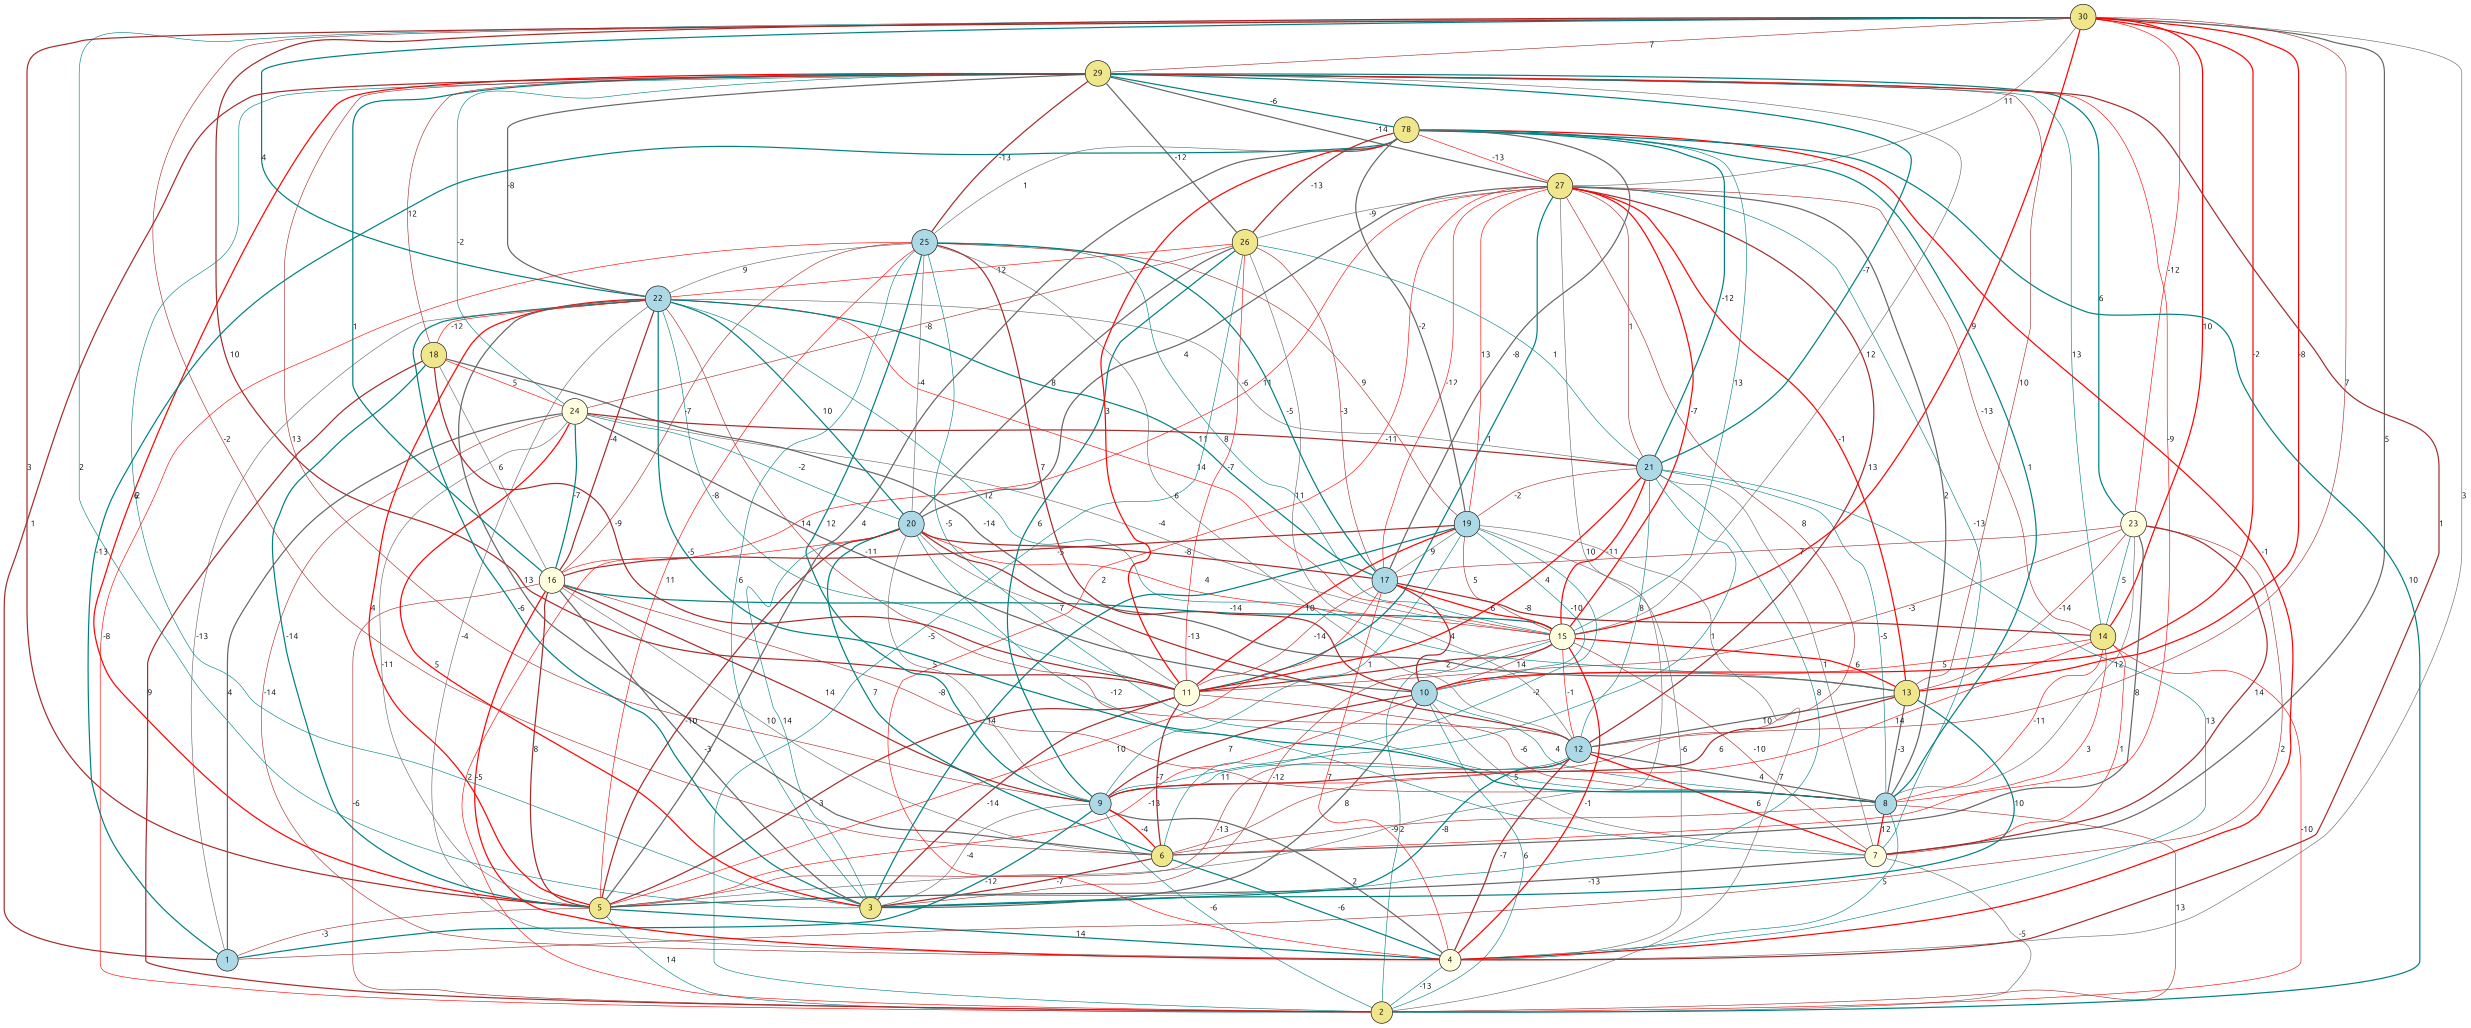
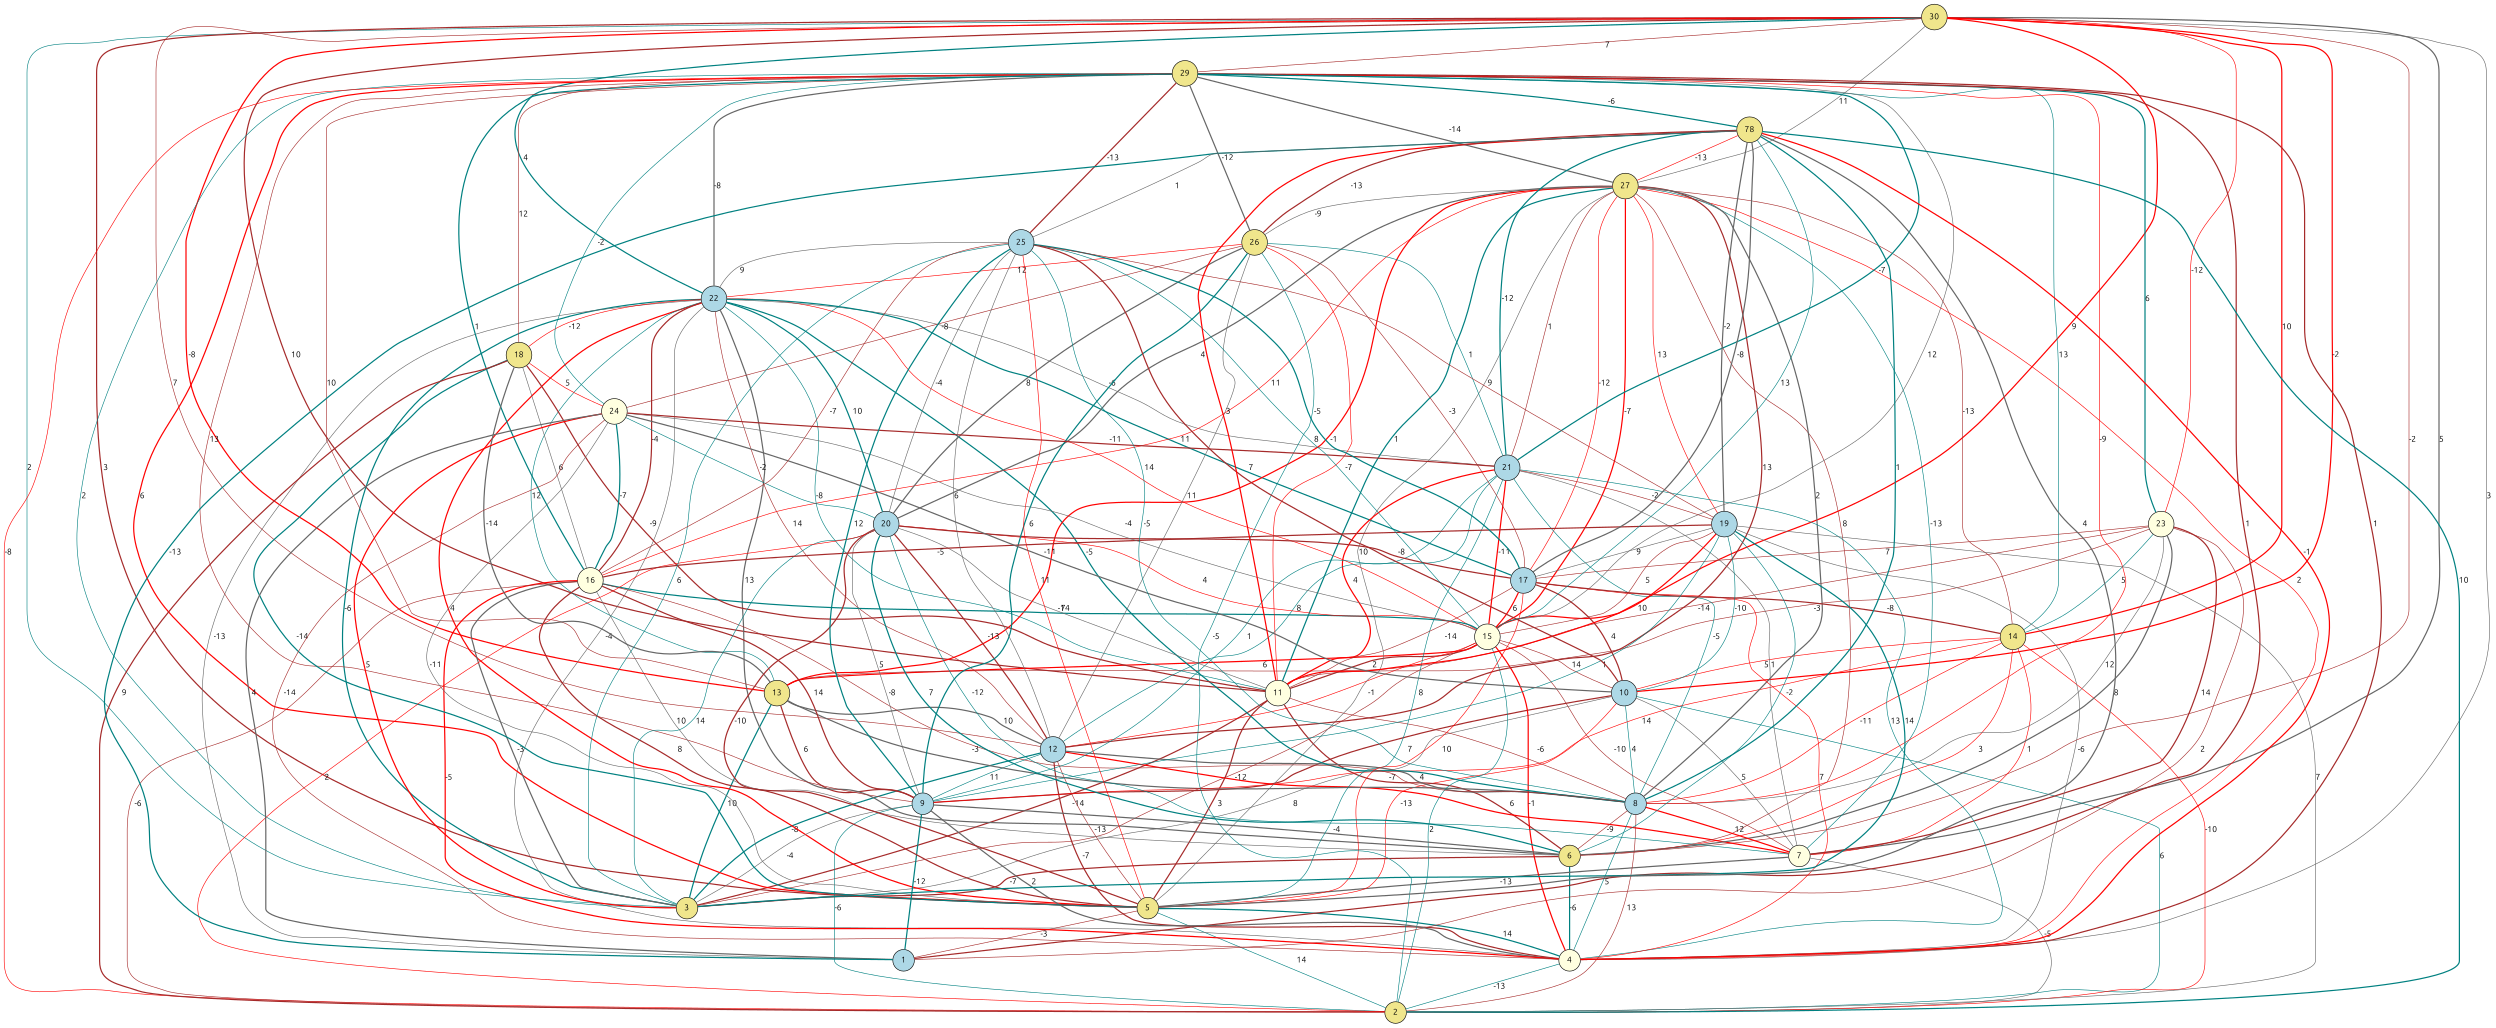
edge "9" -- "6": color red -> gray40
edge "10" -- "3": style bold -> solid
edge "25" -- "2": now "29" -- "2"
